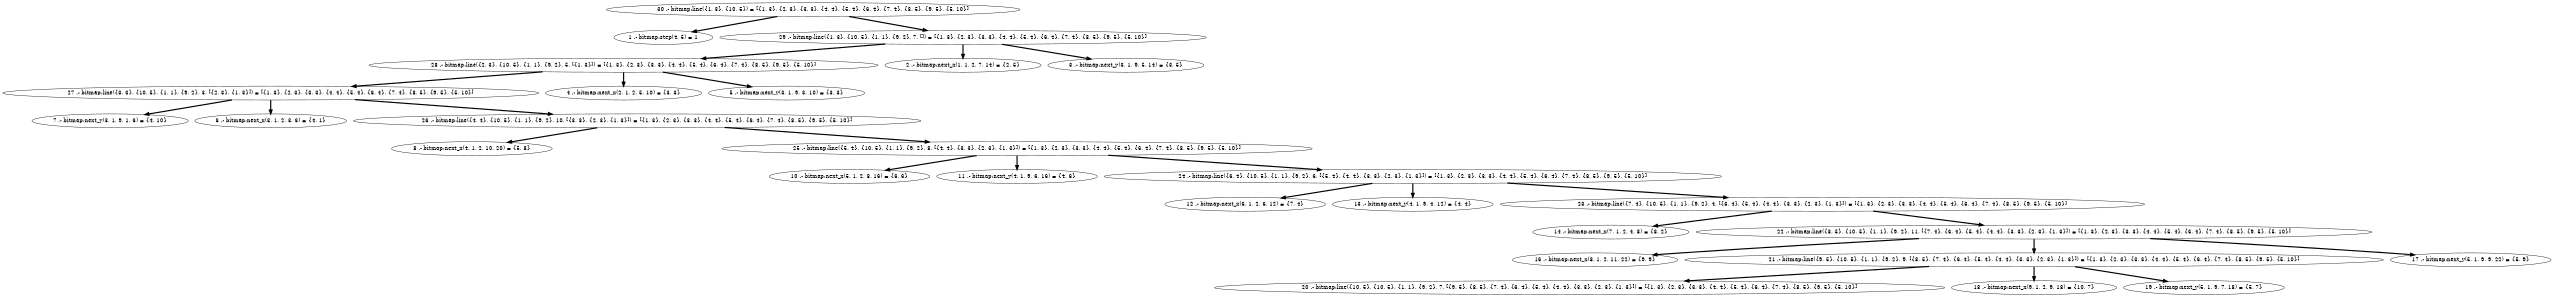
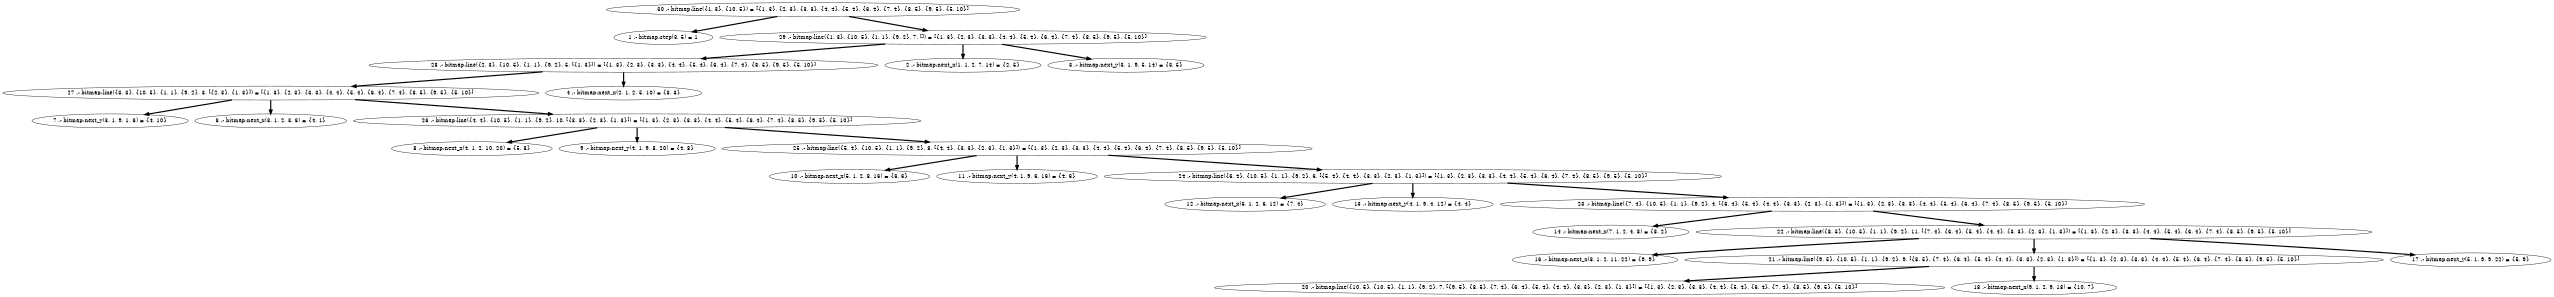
node "1 .- bitmap:step(4, 5) = 1": label "1 .- bitmap:step(4, 5) = 1" -> "1 .- bitmap:step(3, 5) = 1"
node "5 .- bitmap:next_y(3, 1, 9, 3, 10) = {3, 3}": removed
node "9 .- bitmap:next_y(4, 1, 9, 8, 20) = {4, 8}": added
node "19 .- bitmap:next_y(5, 1, 9, 7, 18) = {5, 7}": removed
